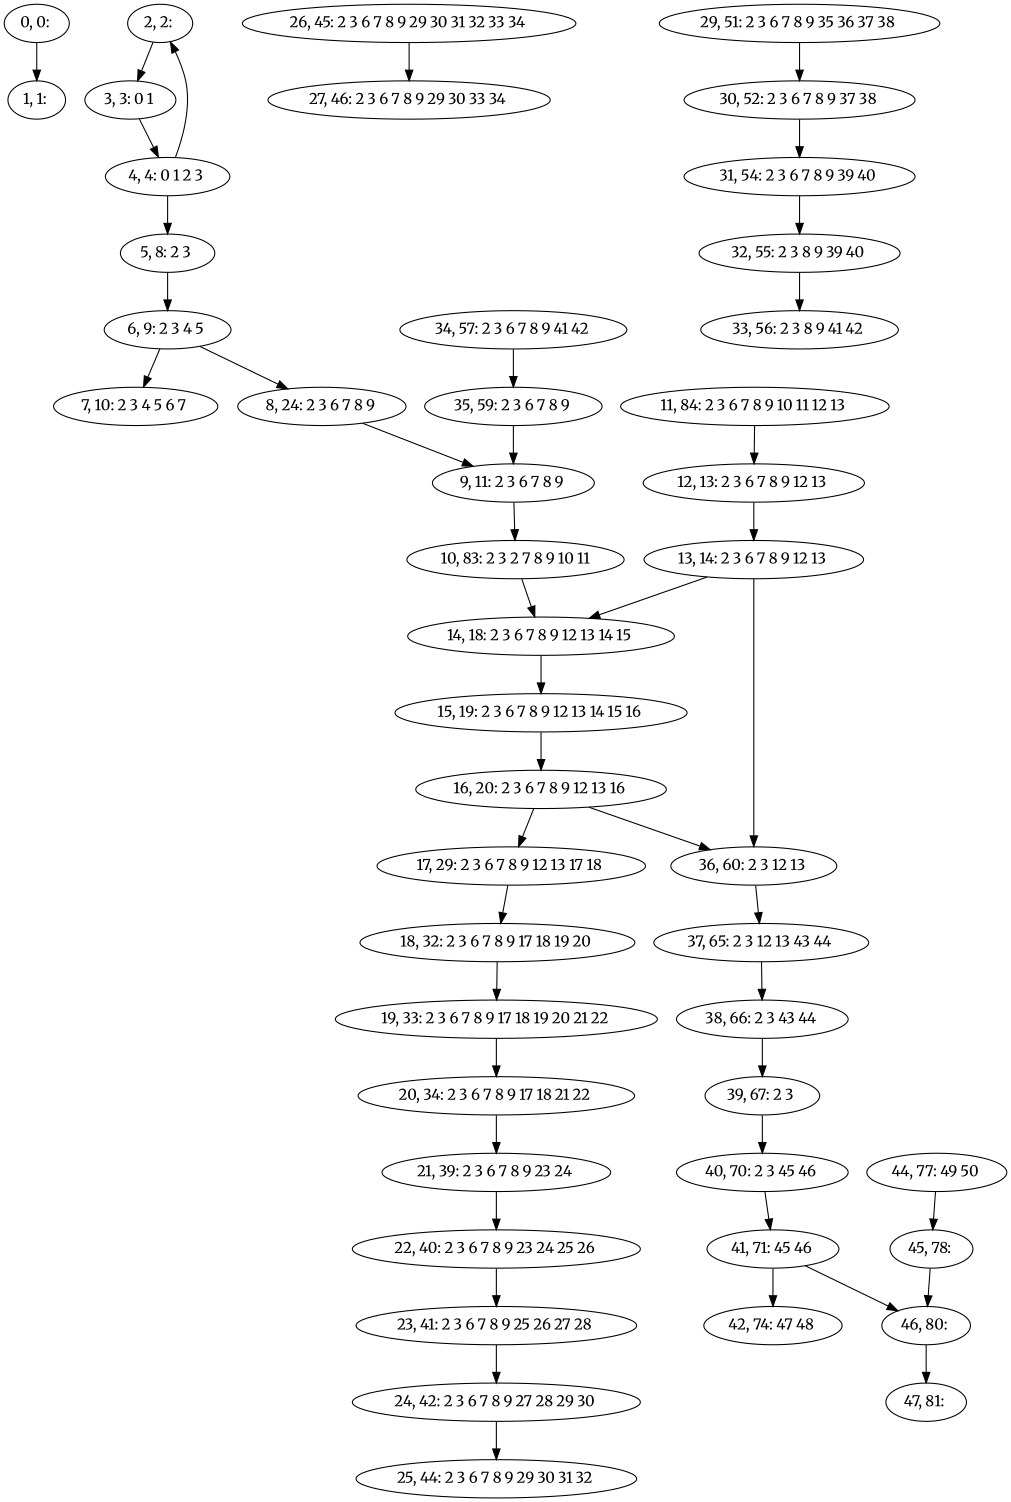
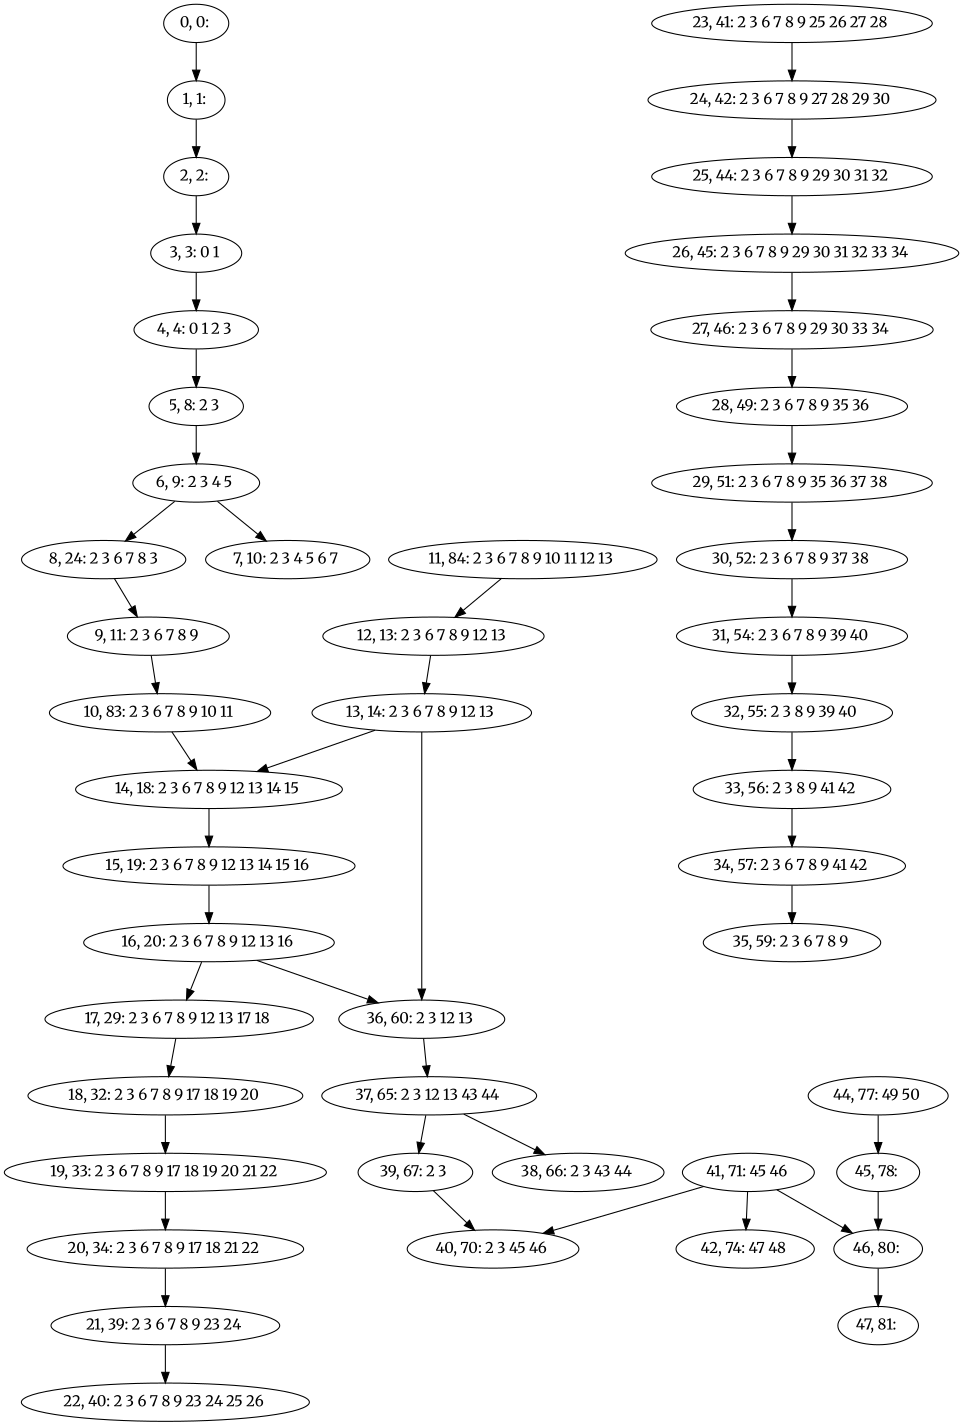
edge "4, 4: 0 1 2 3" -> "2, 2:": now "1, 1:" -> "2, 2:"
edge "25, 44: 2 3 6 7 8 9 29 30 31 32" -> "26, 45: 2 3 6 7 8 9 29 30 31 32 33 34": added
node "8, 24: 2 3 6 7 8 9": label "8, 24: 2 3 6 7 8 9" -> "8, 24: 2 3 6 7 8 3"
node "28, 49: 2 3 6 7 8 9 35 36": added
edge "35, 59: 2 3 6 7 8 9" -> "9, 11: 2 3 6 7 8 9": removed
node "10, 83: 2 3 2 7 8 9 10 11": label "10, 83: 2 3 2 7 8 9 10 11" -> "10, 83: 2 3 6 7 8 9 10 11"
edge "33, 56: 2 3 8 9 41 42" -> "34, 57: 2 3 6 7 8 9 41 42": added
edge "38, 66: 2 3 43 44" -> "39, 67: 2 3": now "37, 65: 2 3 12 13 43 44" -> "39, 67: 2 3"
edge "40, 70: 2 3 45 46" -> "41, 71: 45 46": reversed
edge "22, 40: 2 3 6 7 8 9 23 24 25 26" -> "23, 41: 2 3 6 7 8 9 25 26 27 28": removed
